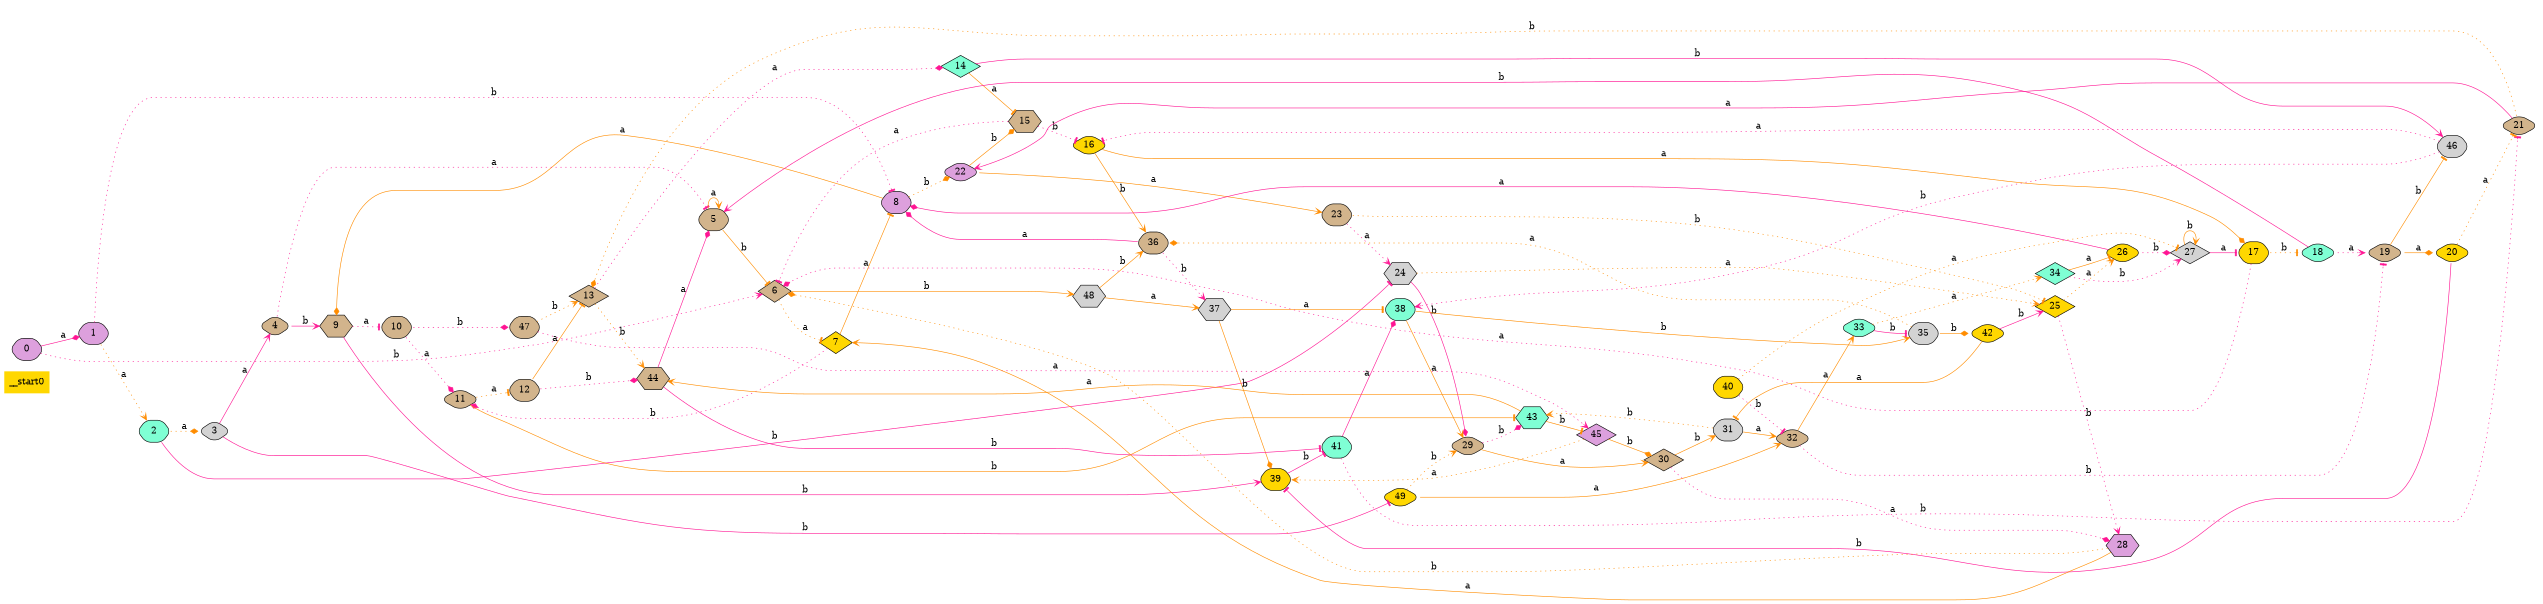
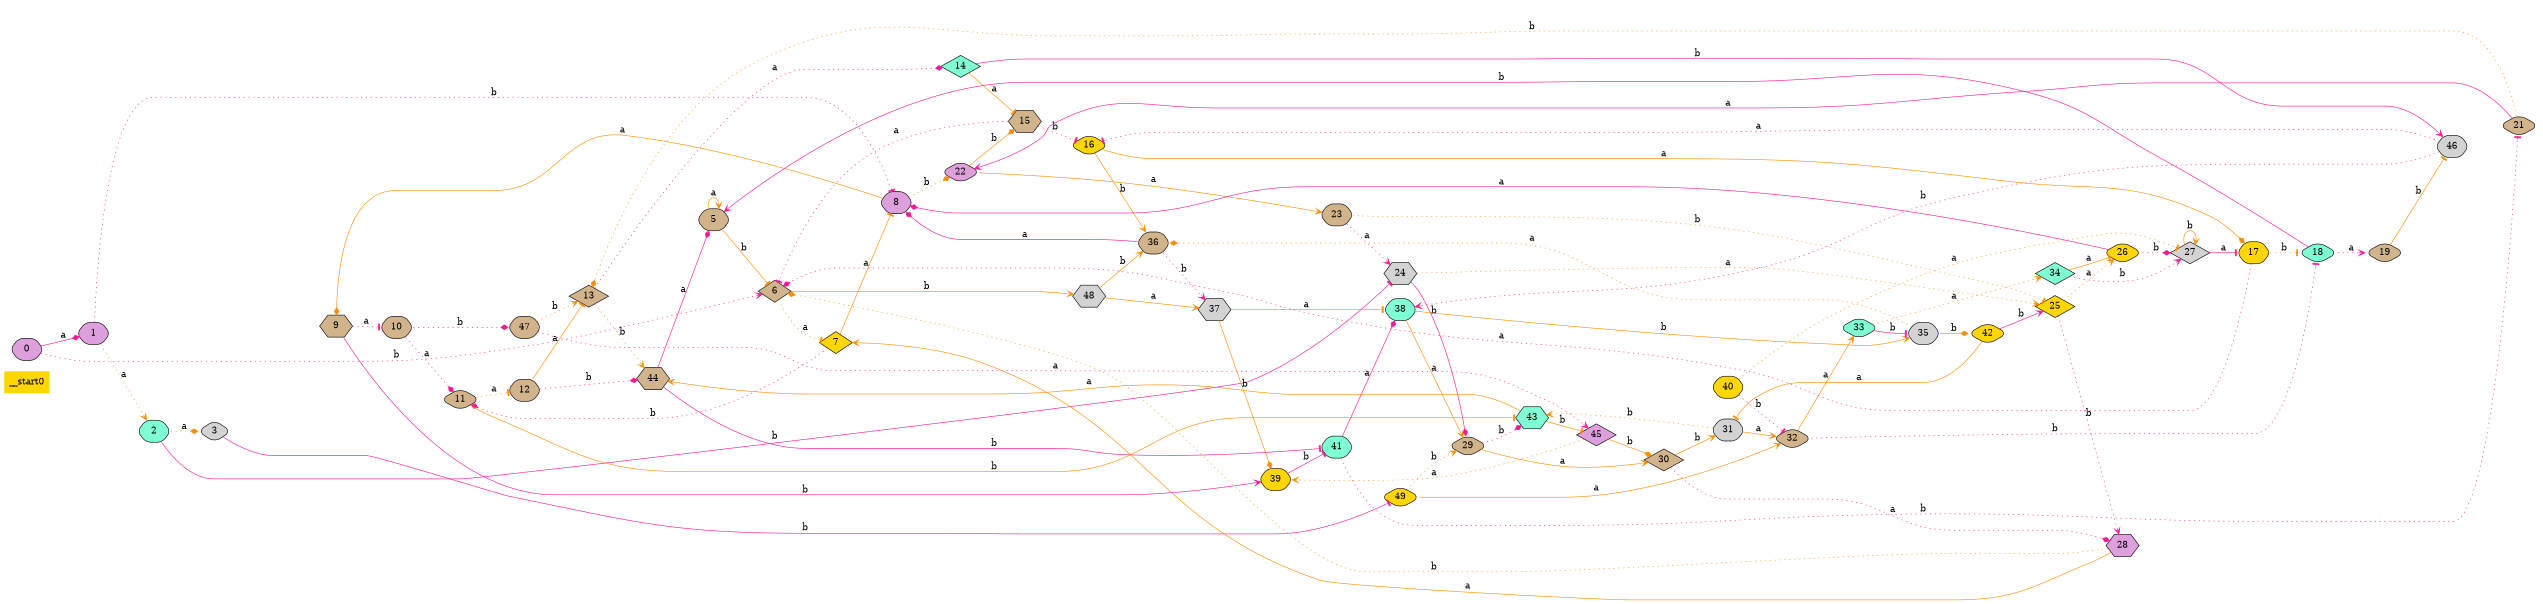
node "20": removed
node "4": removed
edge "32" -> "19": now "32" -> "18"
